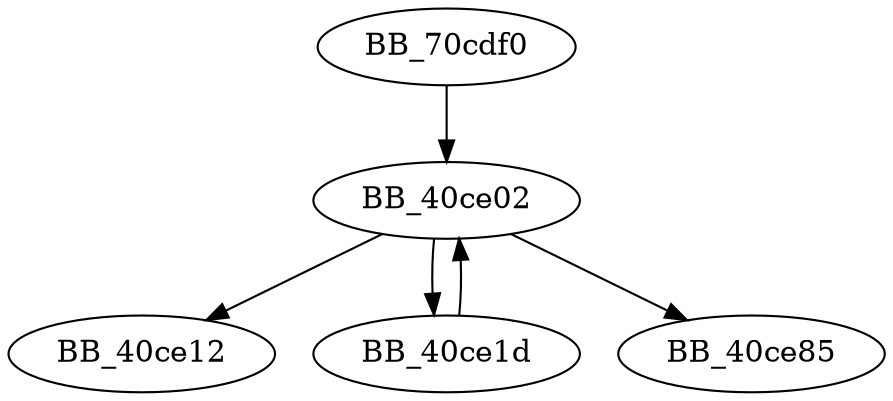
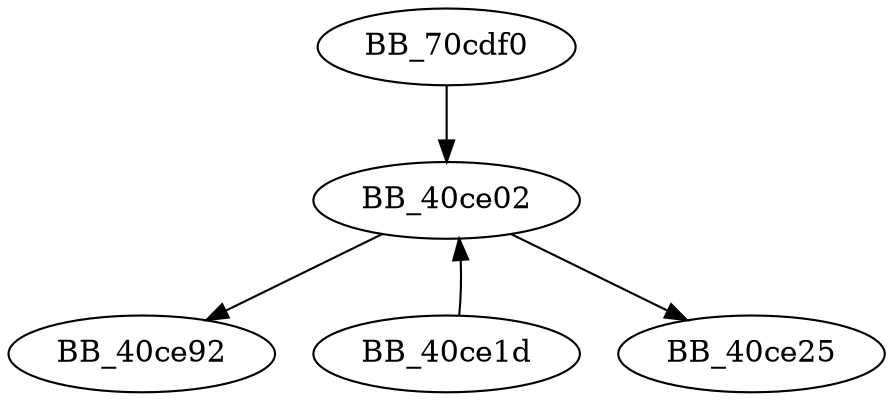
edge "BB_40ce02" -> "BB_40ce1d": removed
node "BB_40ce12": label "BB_40ce12" -> "BB_40ce92"
node "BB_40ce85": label "BB_40ce85" -> "BB_40ce25"
